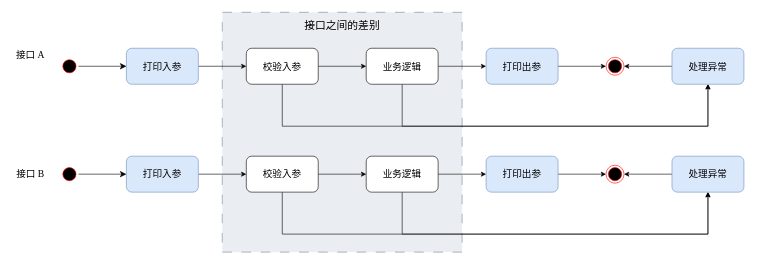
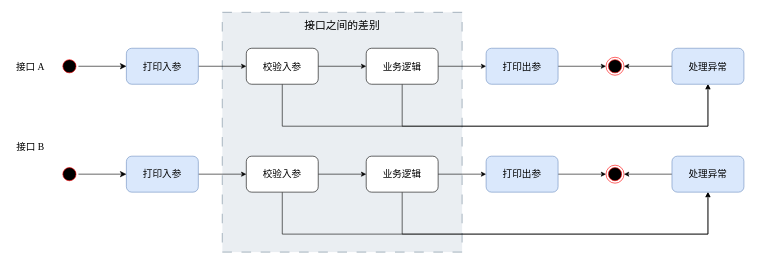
node "接口 A": moved (30, 54) -> (30, 66)
node "接口 B": moved (30, 174) -> (30, 147)
